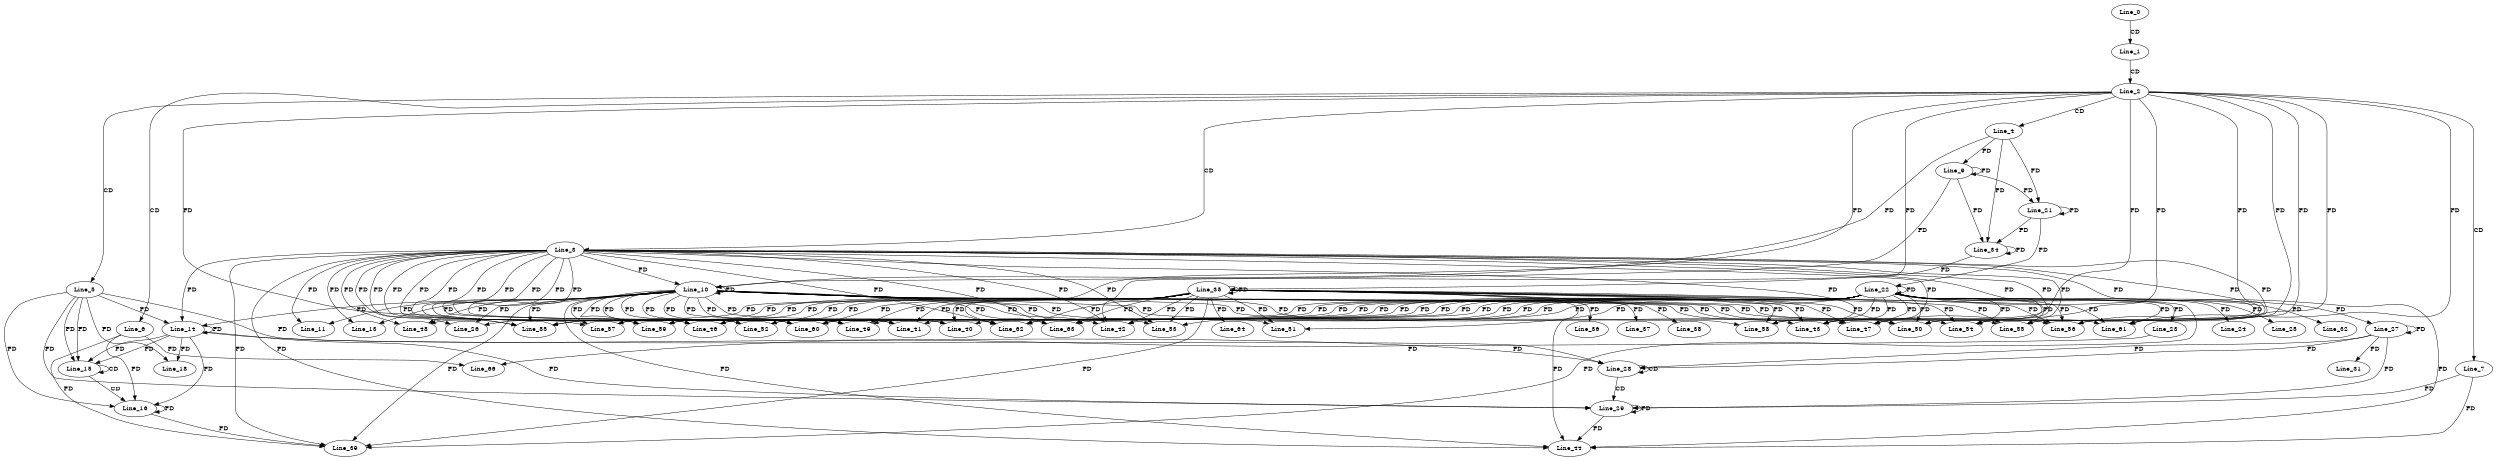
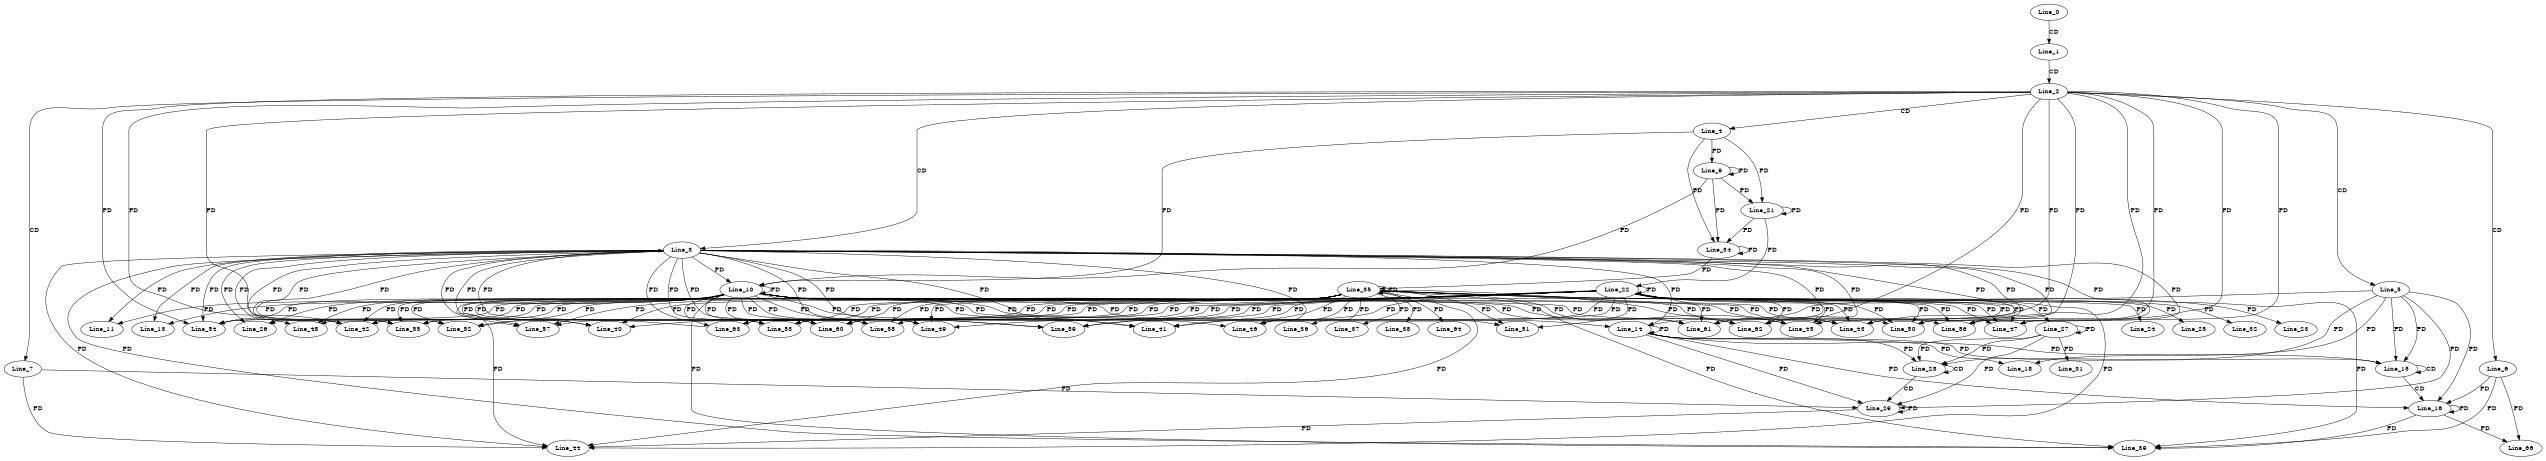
edge "Line_3" -> "Line_63": reversed
node "Line_85": label "Line_85" -> "Line_45"
edge "Line_23" -> "Line_66": now "Line_16" -> "Line_66"
